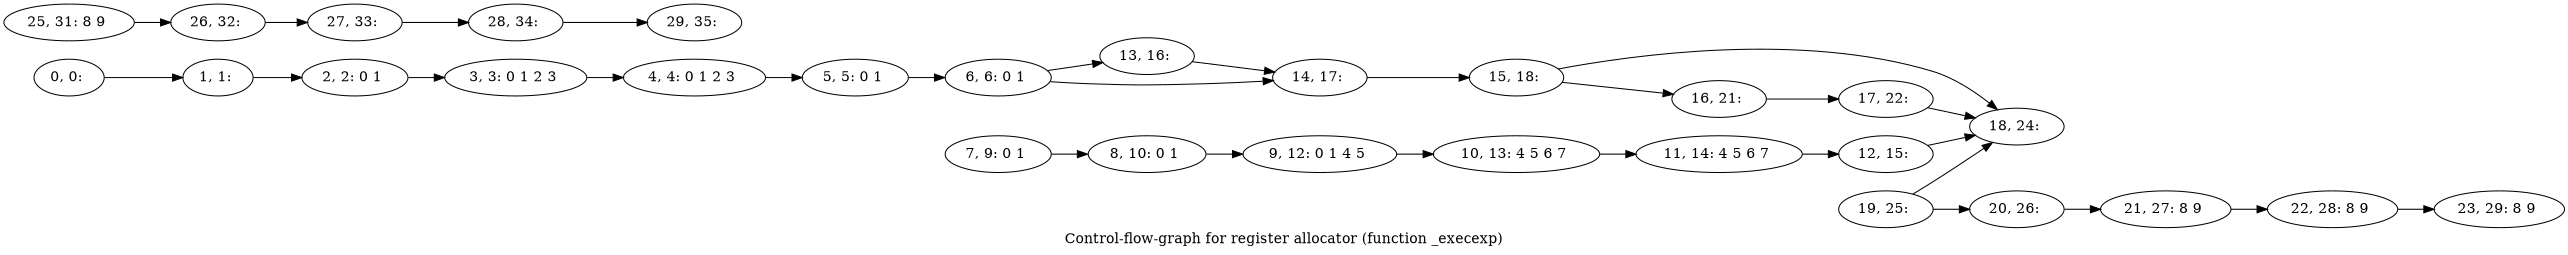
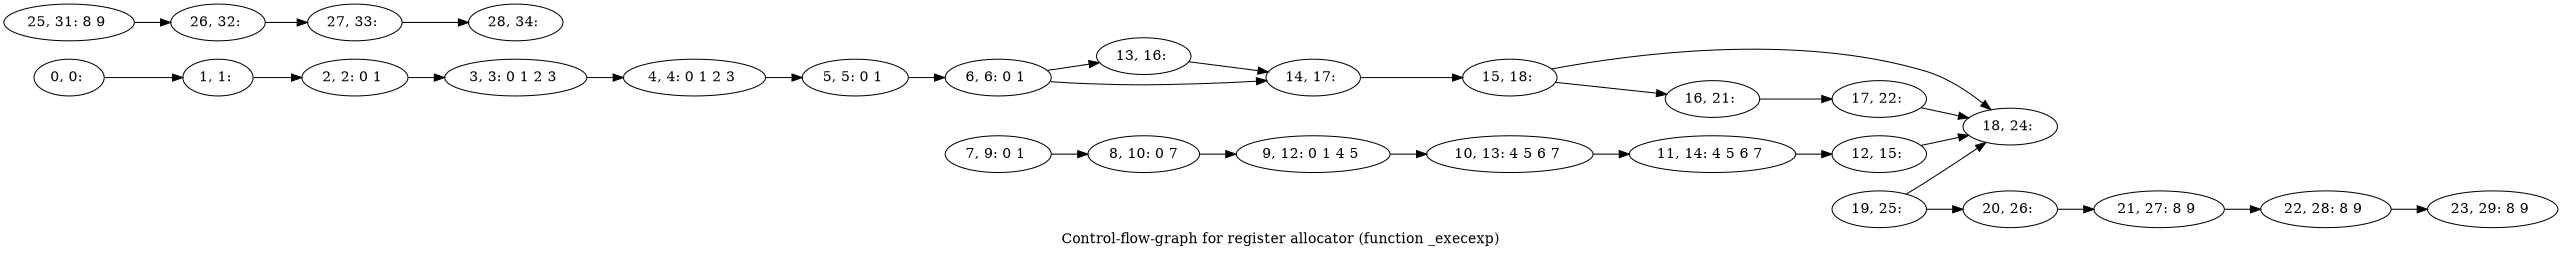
node "29, 35:": removed
node "8, 10: 0 1": label "8, 10: 0 1" -> "8, 10: 0 7"
